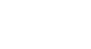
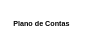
node "Plano de Contas": added
